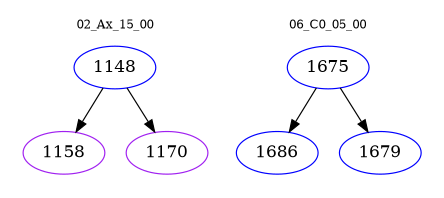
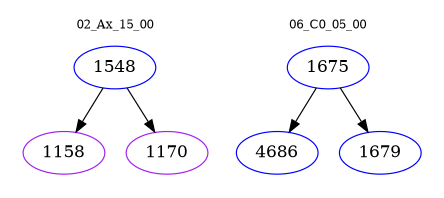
node "1148": label "1148" -> "1548"
node "1686": label "1686" -> "4686"
